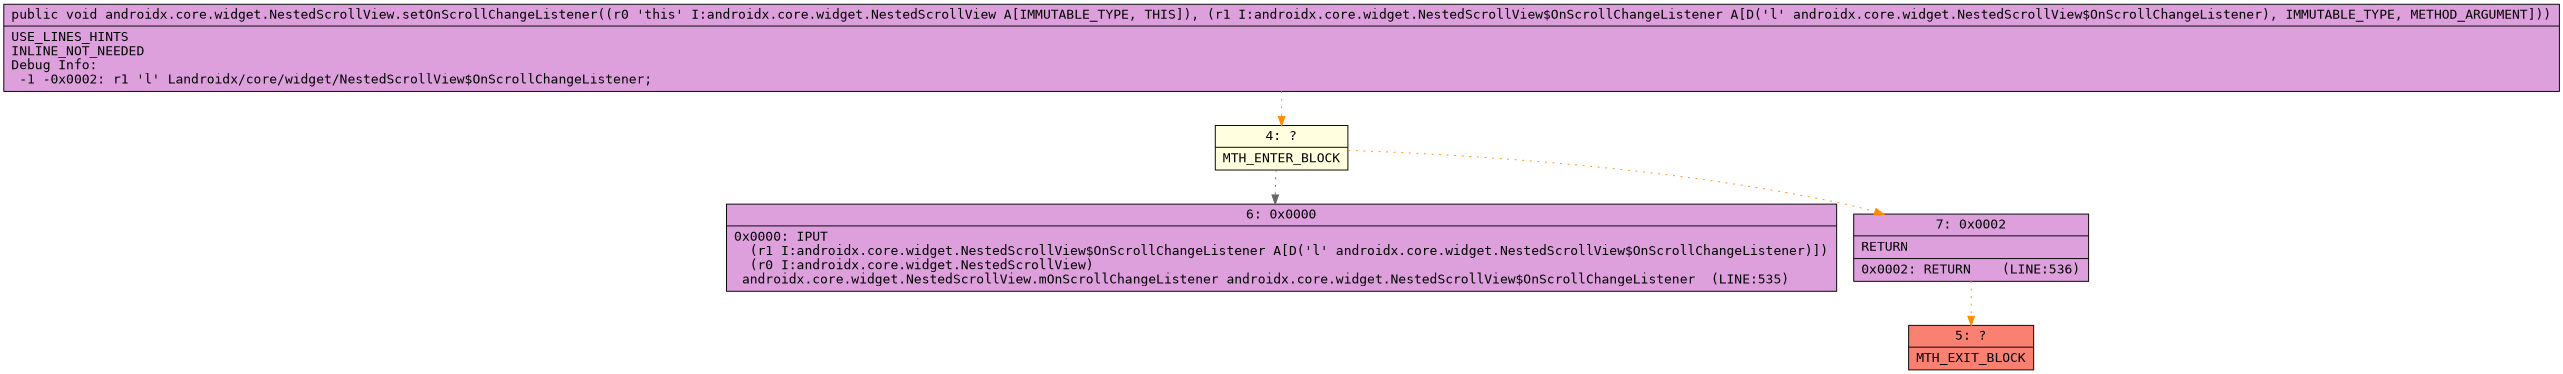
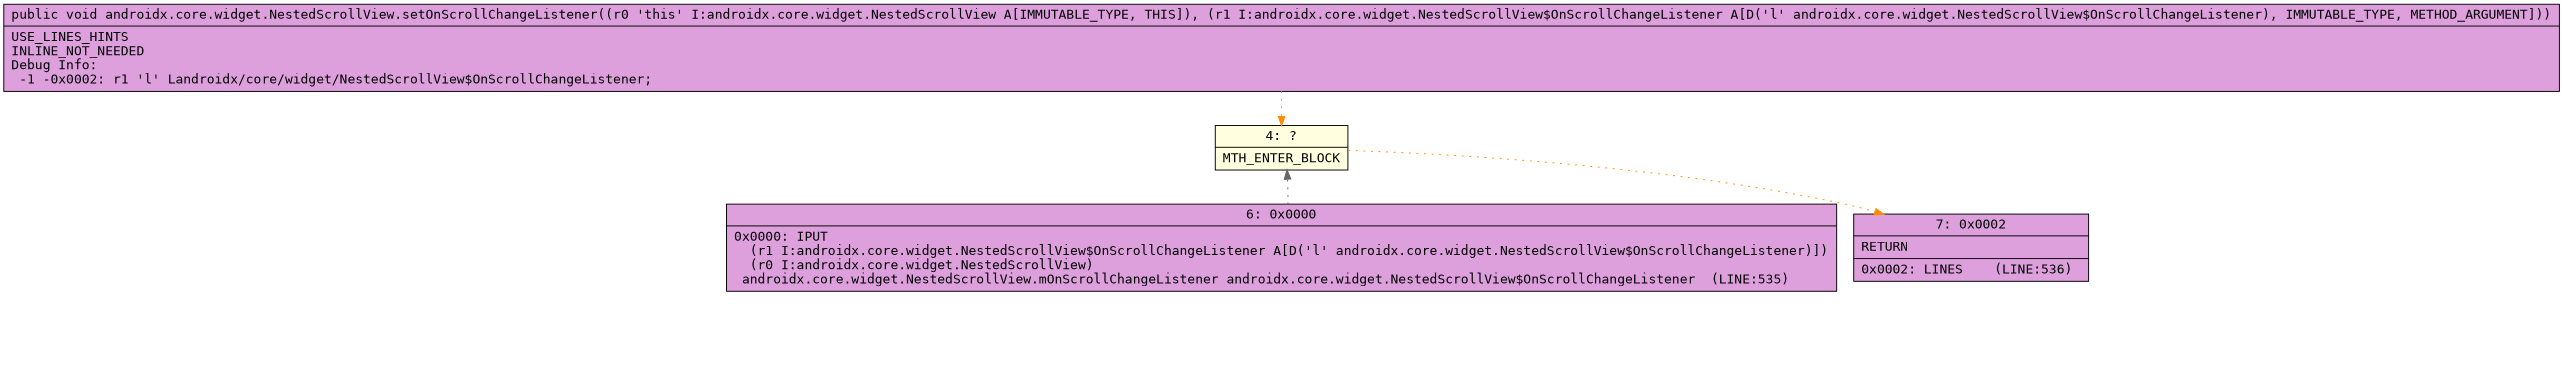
edge "4: ?" -> "6: 0x0000": reversed
node "7: 0x0002": text "0x0002: RETURN    (LINE:536)" -> "0x0002: LINES    (LINE:536)"
node "5: ?": removed
